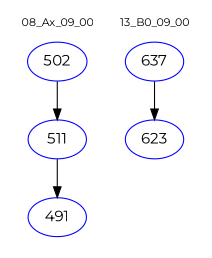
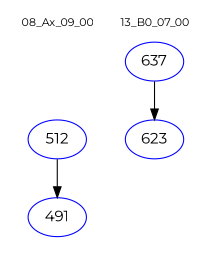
cluster "13_B0_09_00": label "13_B0_09_00" -> "13_B0_07_00"
node "502": removed
node "511": label "511" -> "512"
